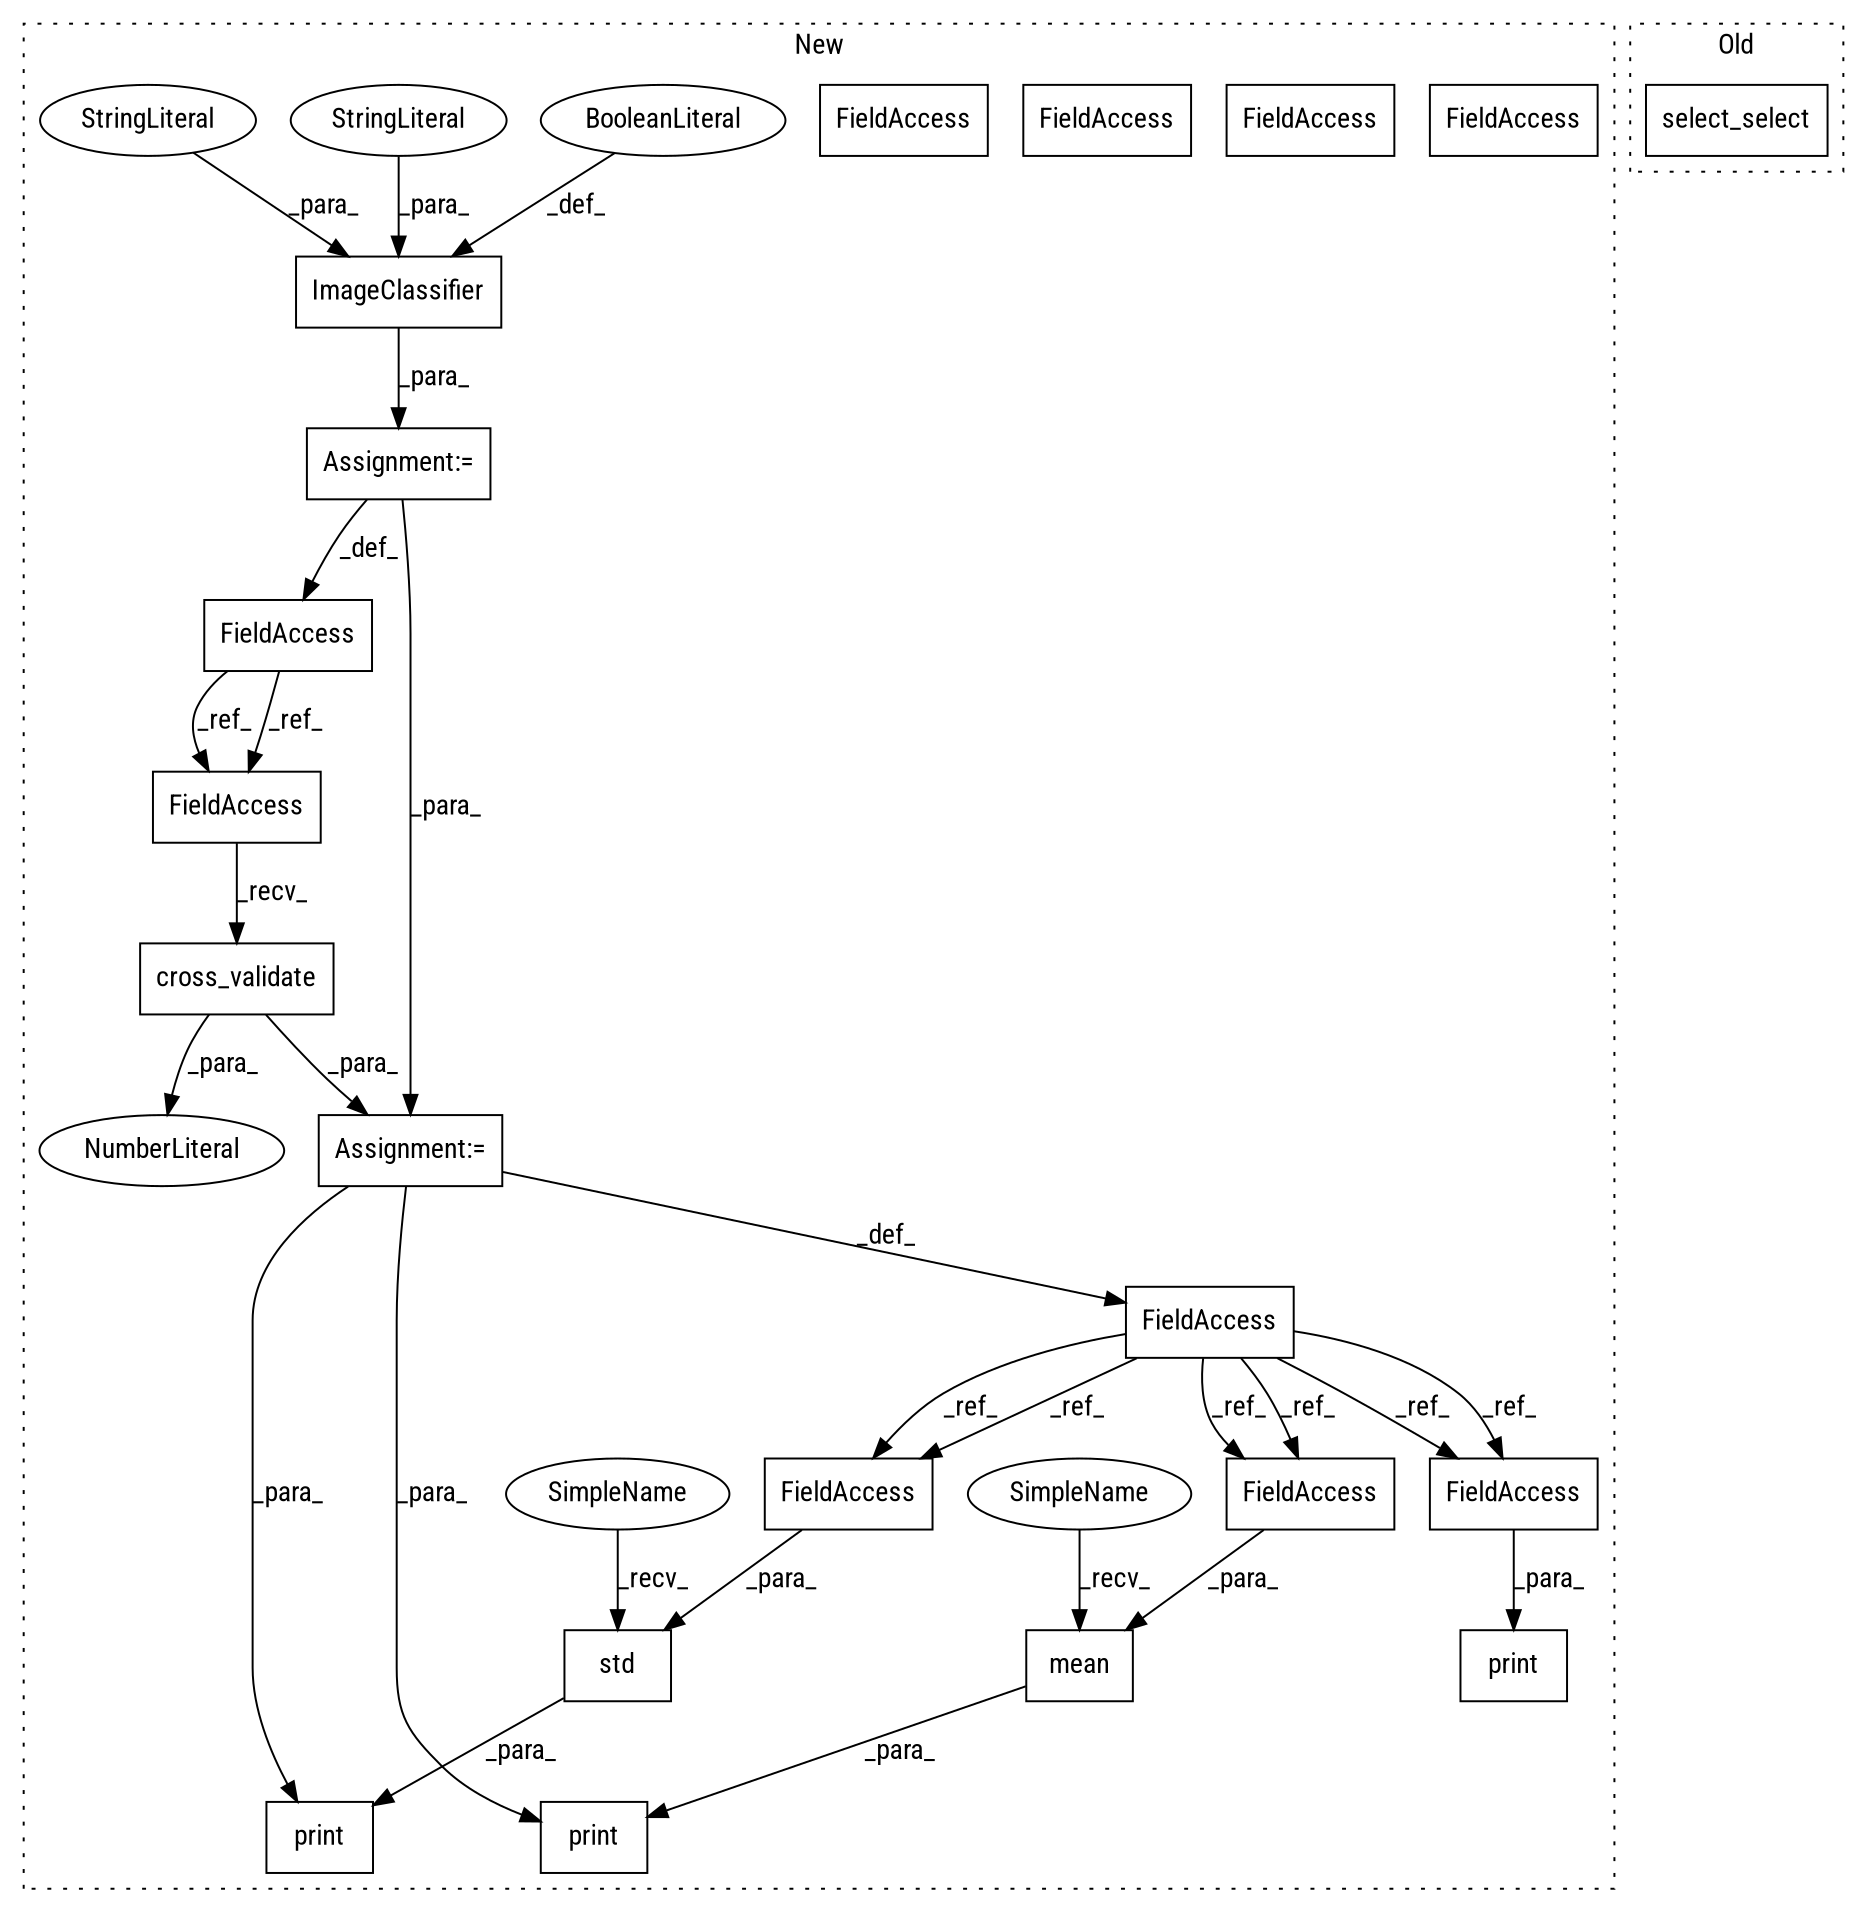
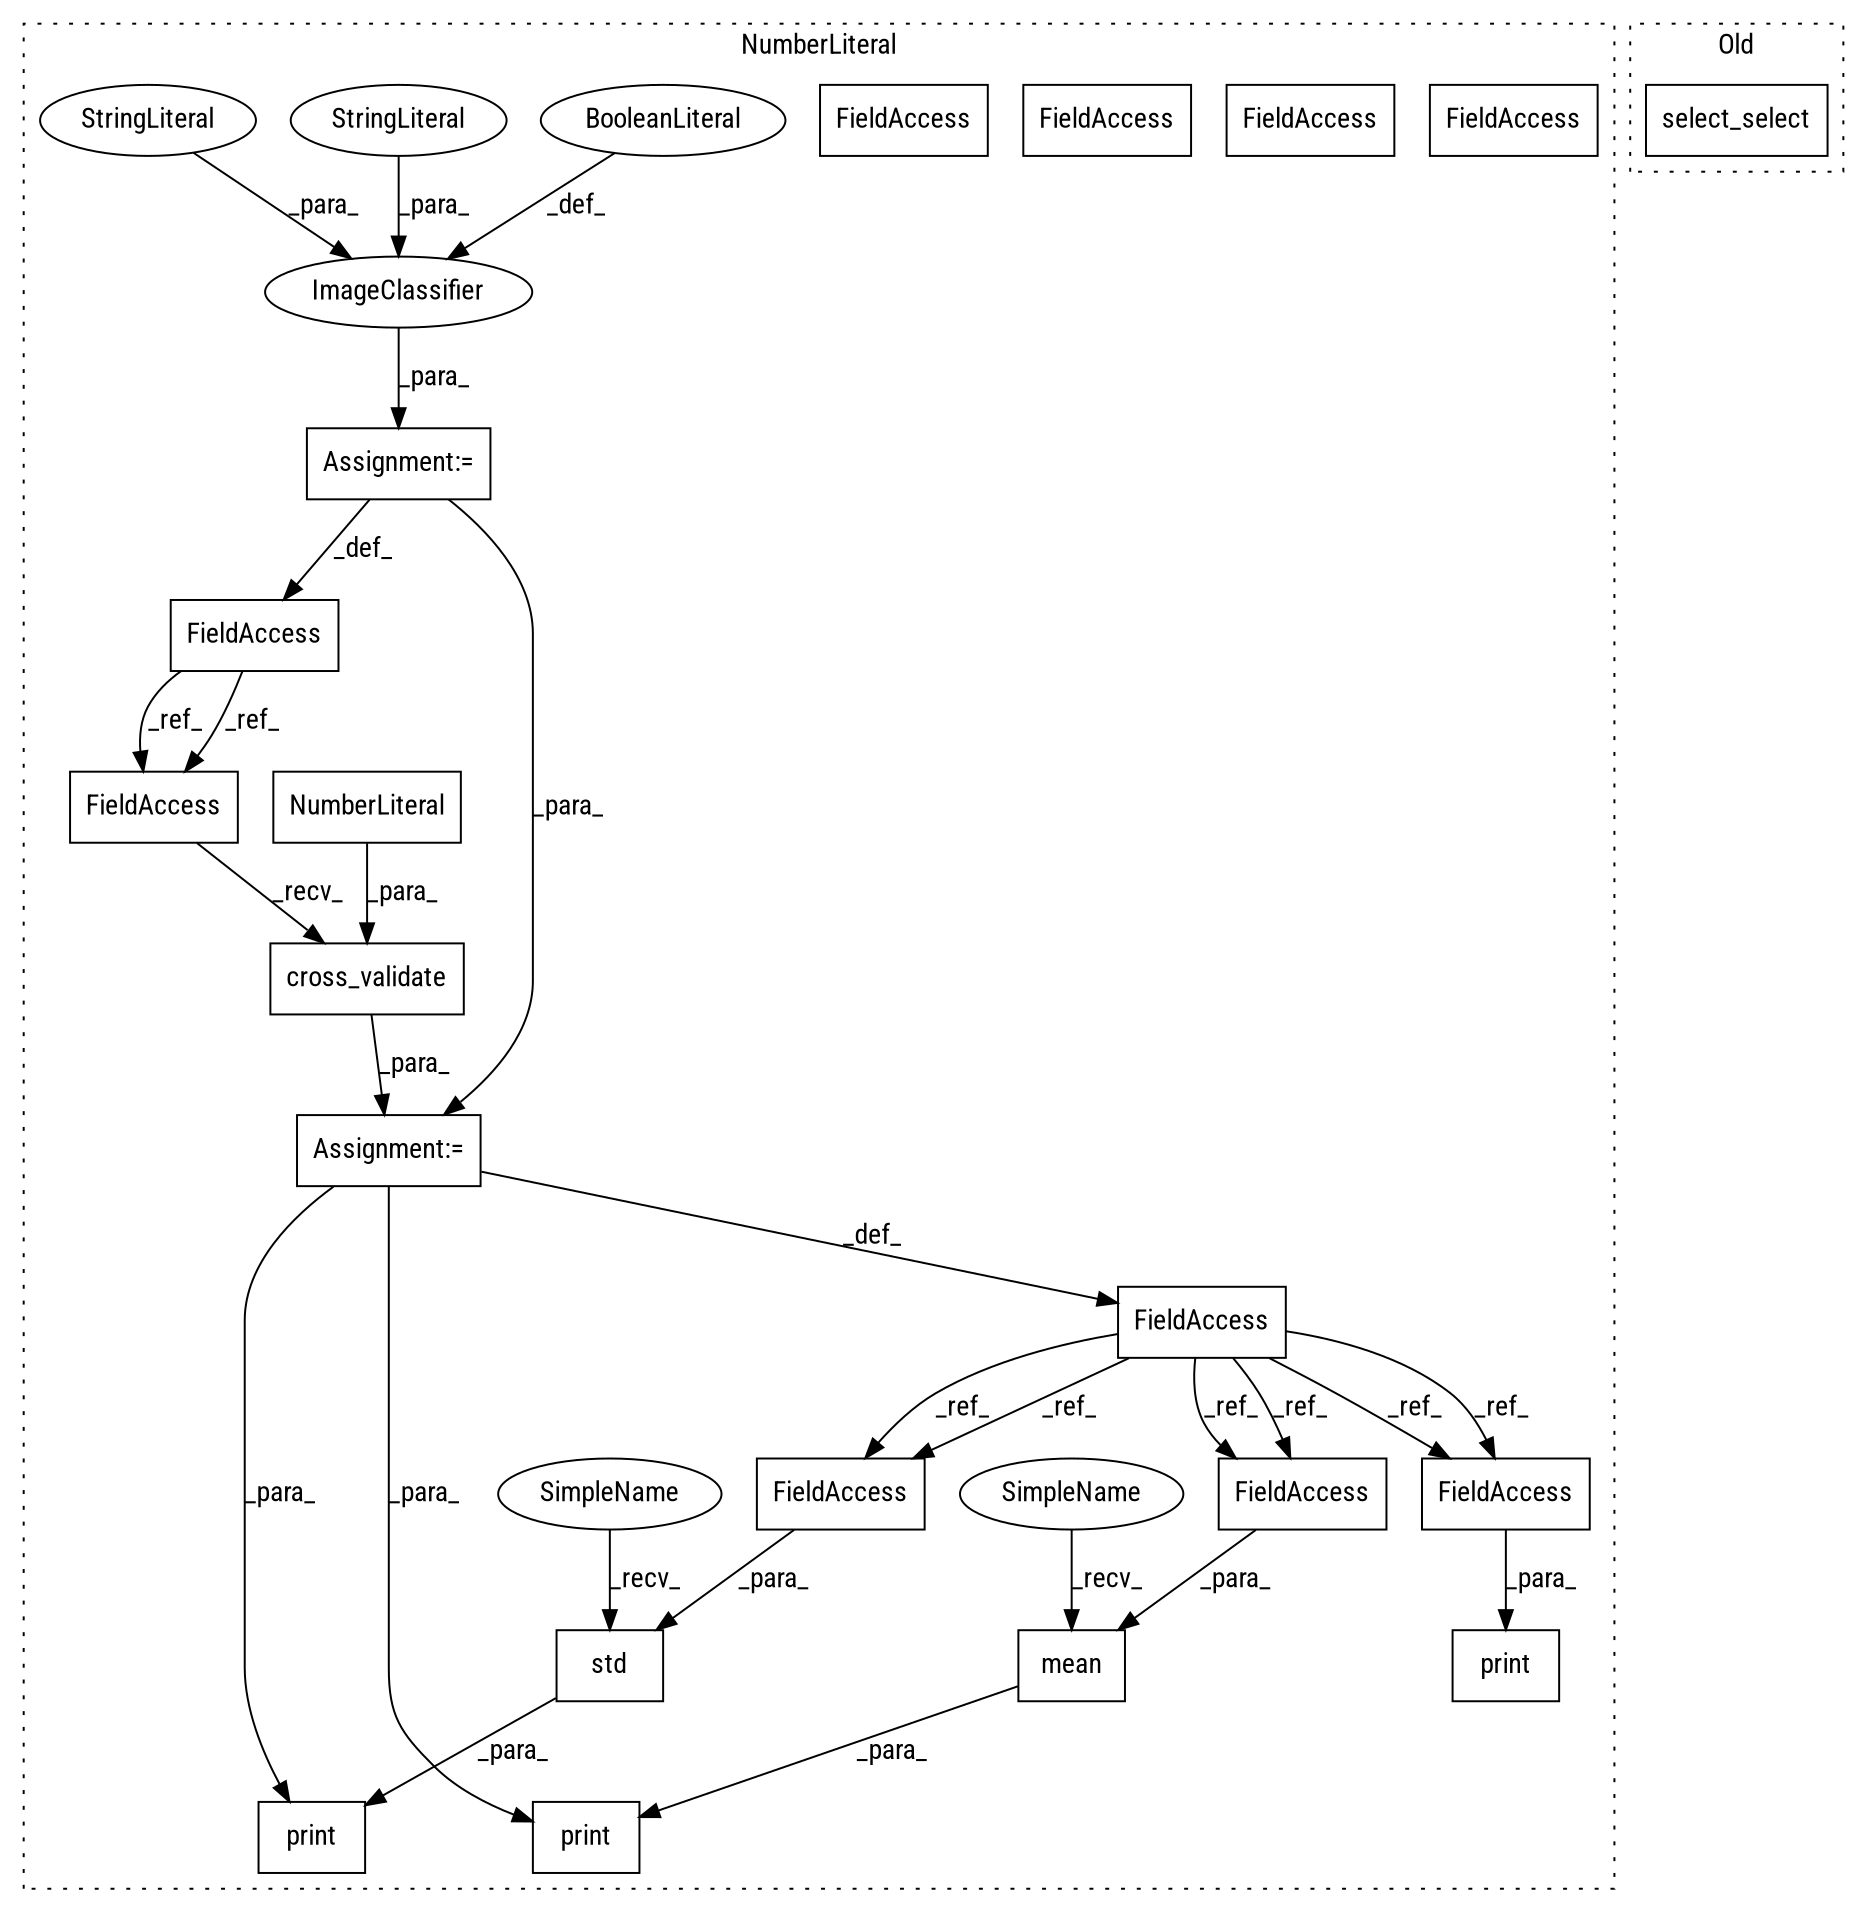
cluster "New": label "New" -> "NumberLiteral"
node "ImageClassifier": shape box -> ellipse
edge "cross_validate" -> "NumberLiteral": reversed
node "NumberLiteral": shape ellipse -> box
